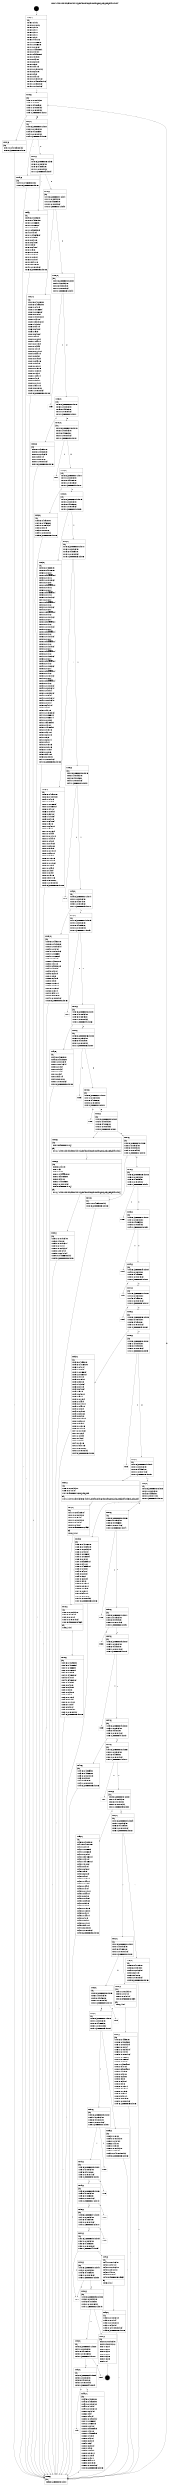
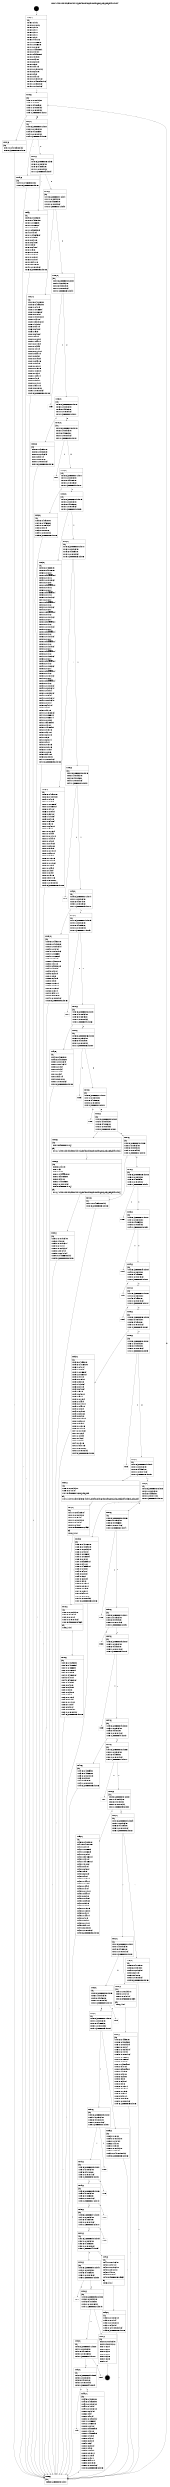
edge "0x401b28 [28]" -> "0x40241c": now "0x401b28 [28]" -> "0x401b44 [28]"
